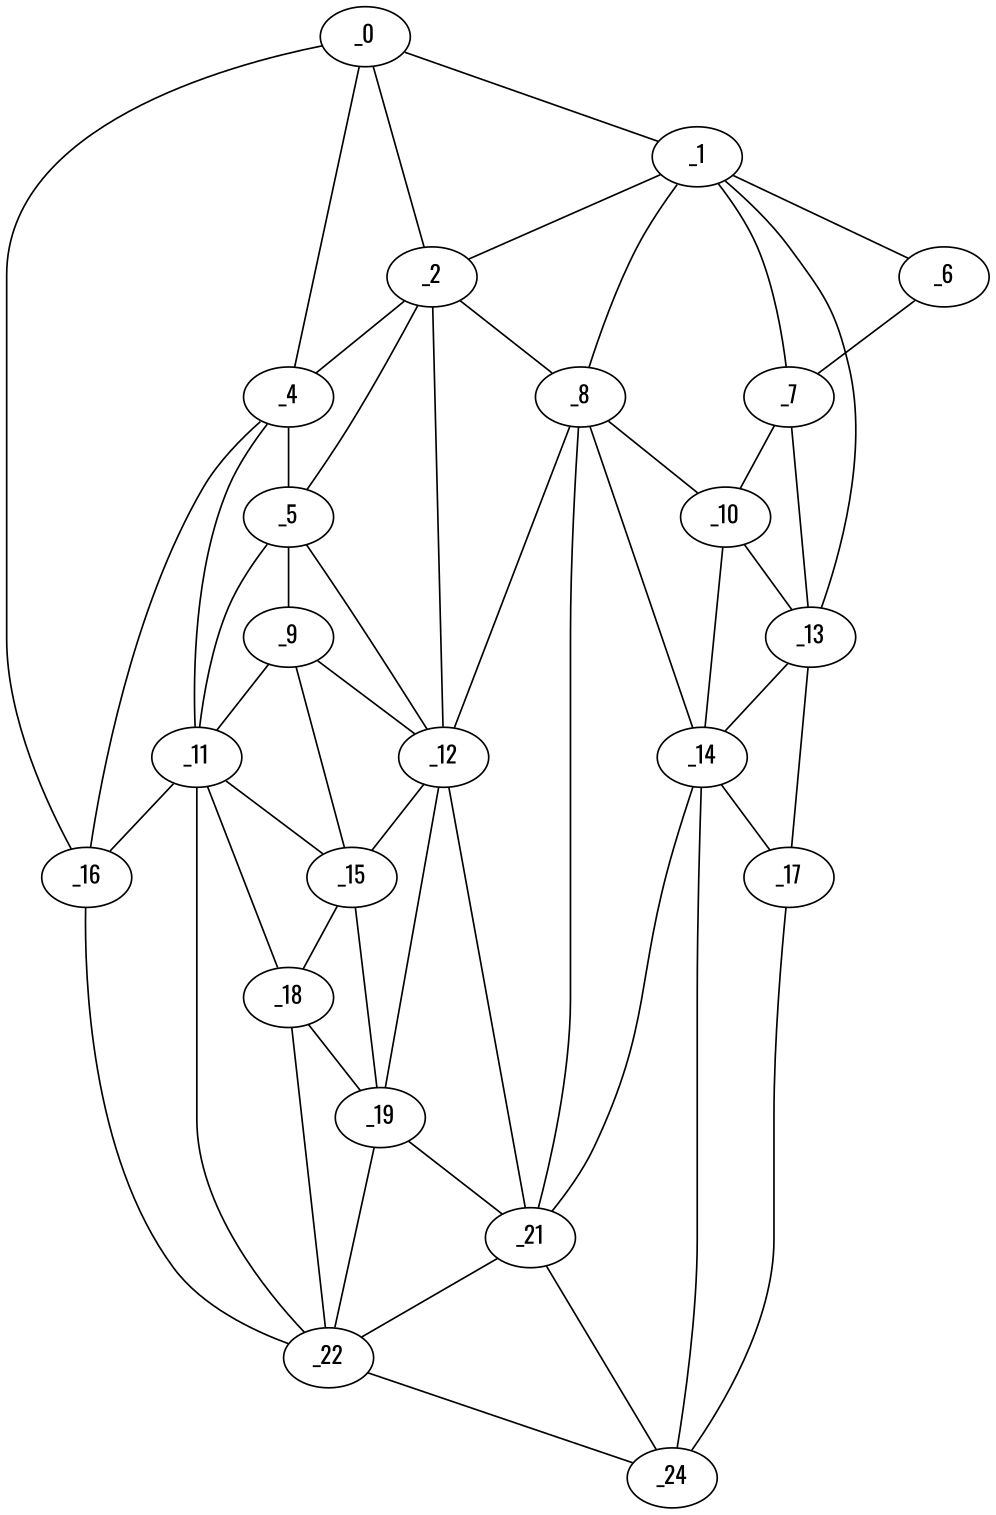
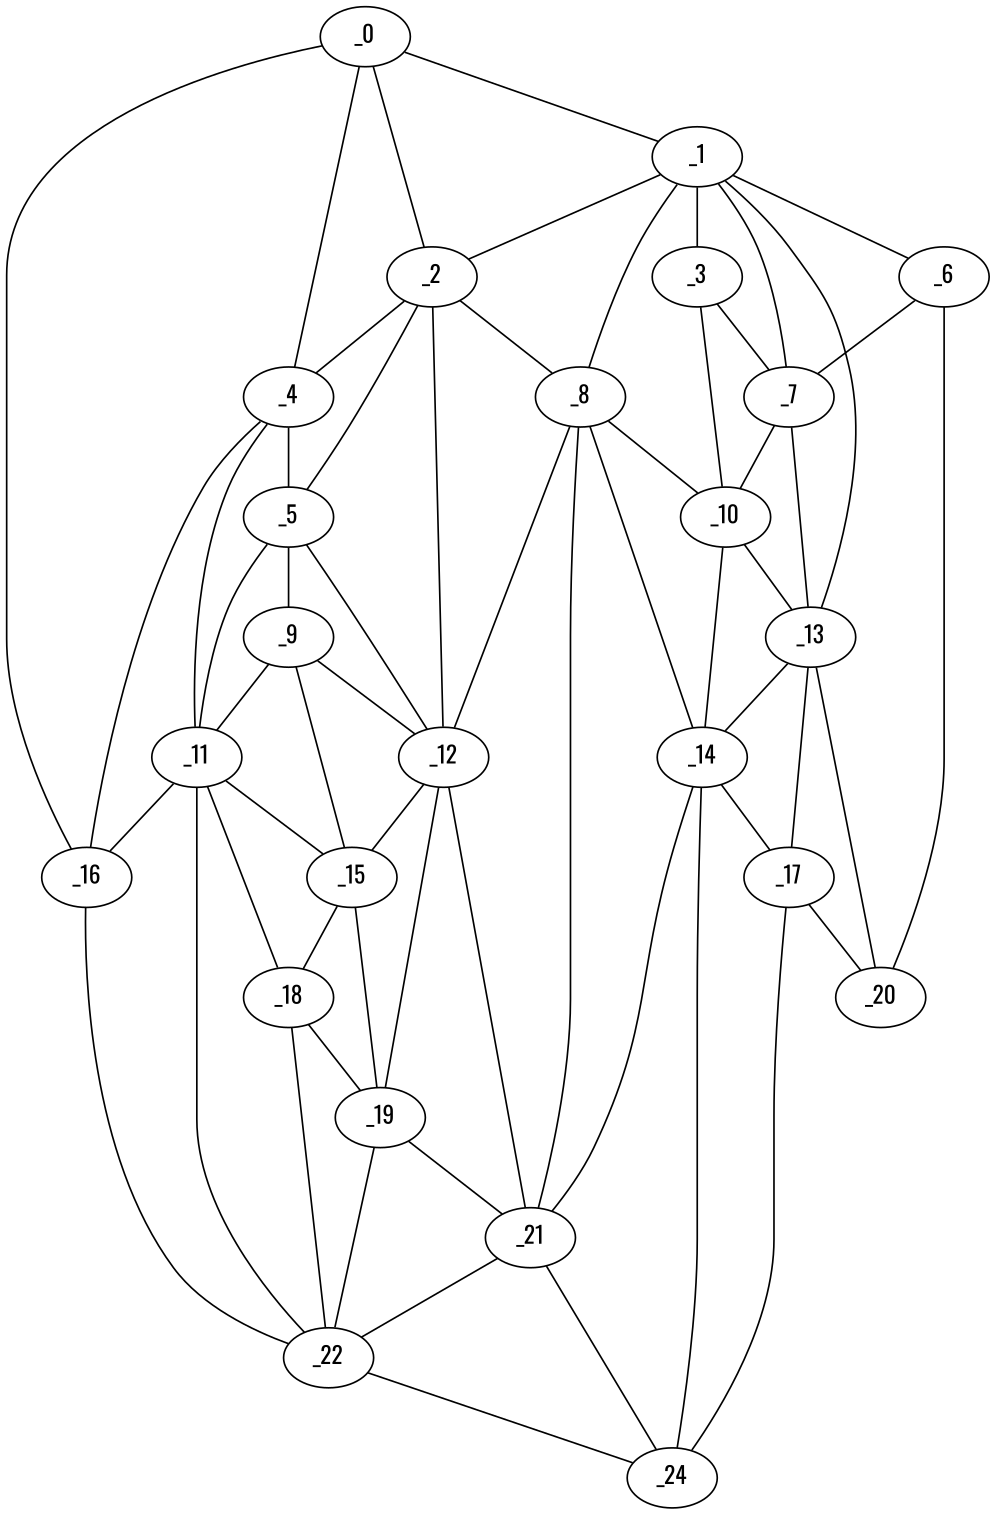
node "_3": added
node "_20": added
